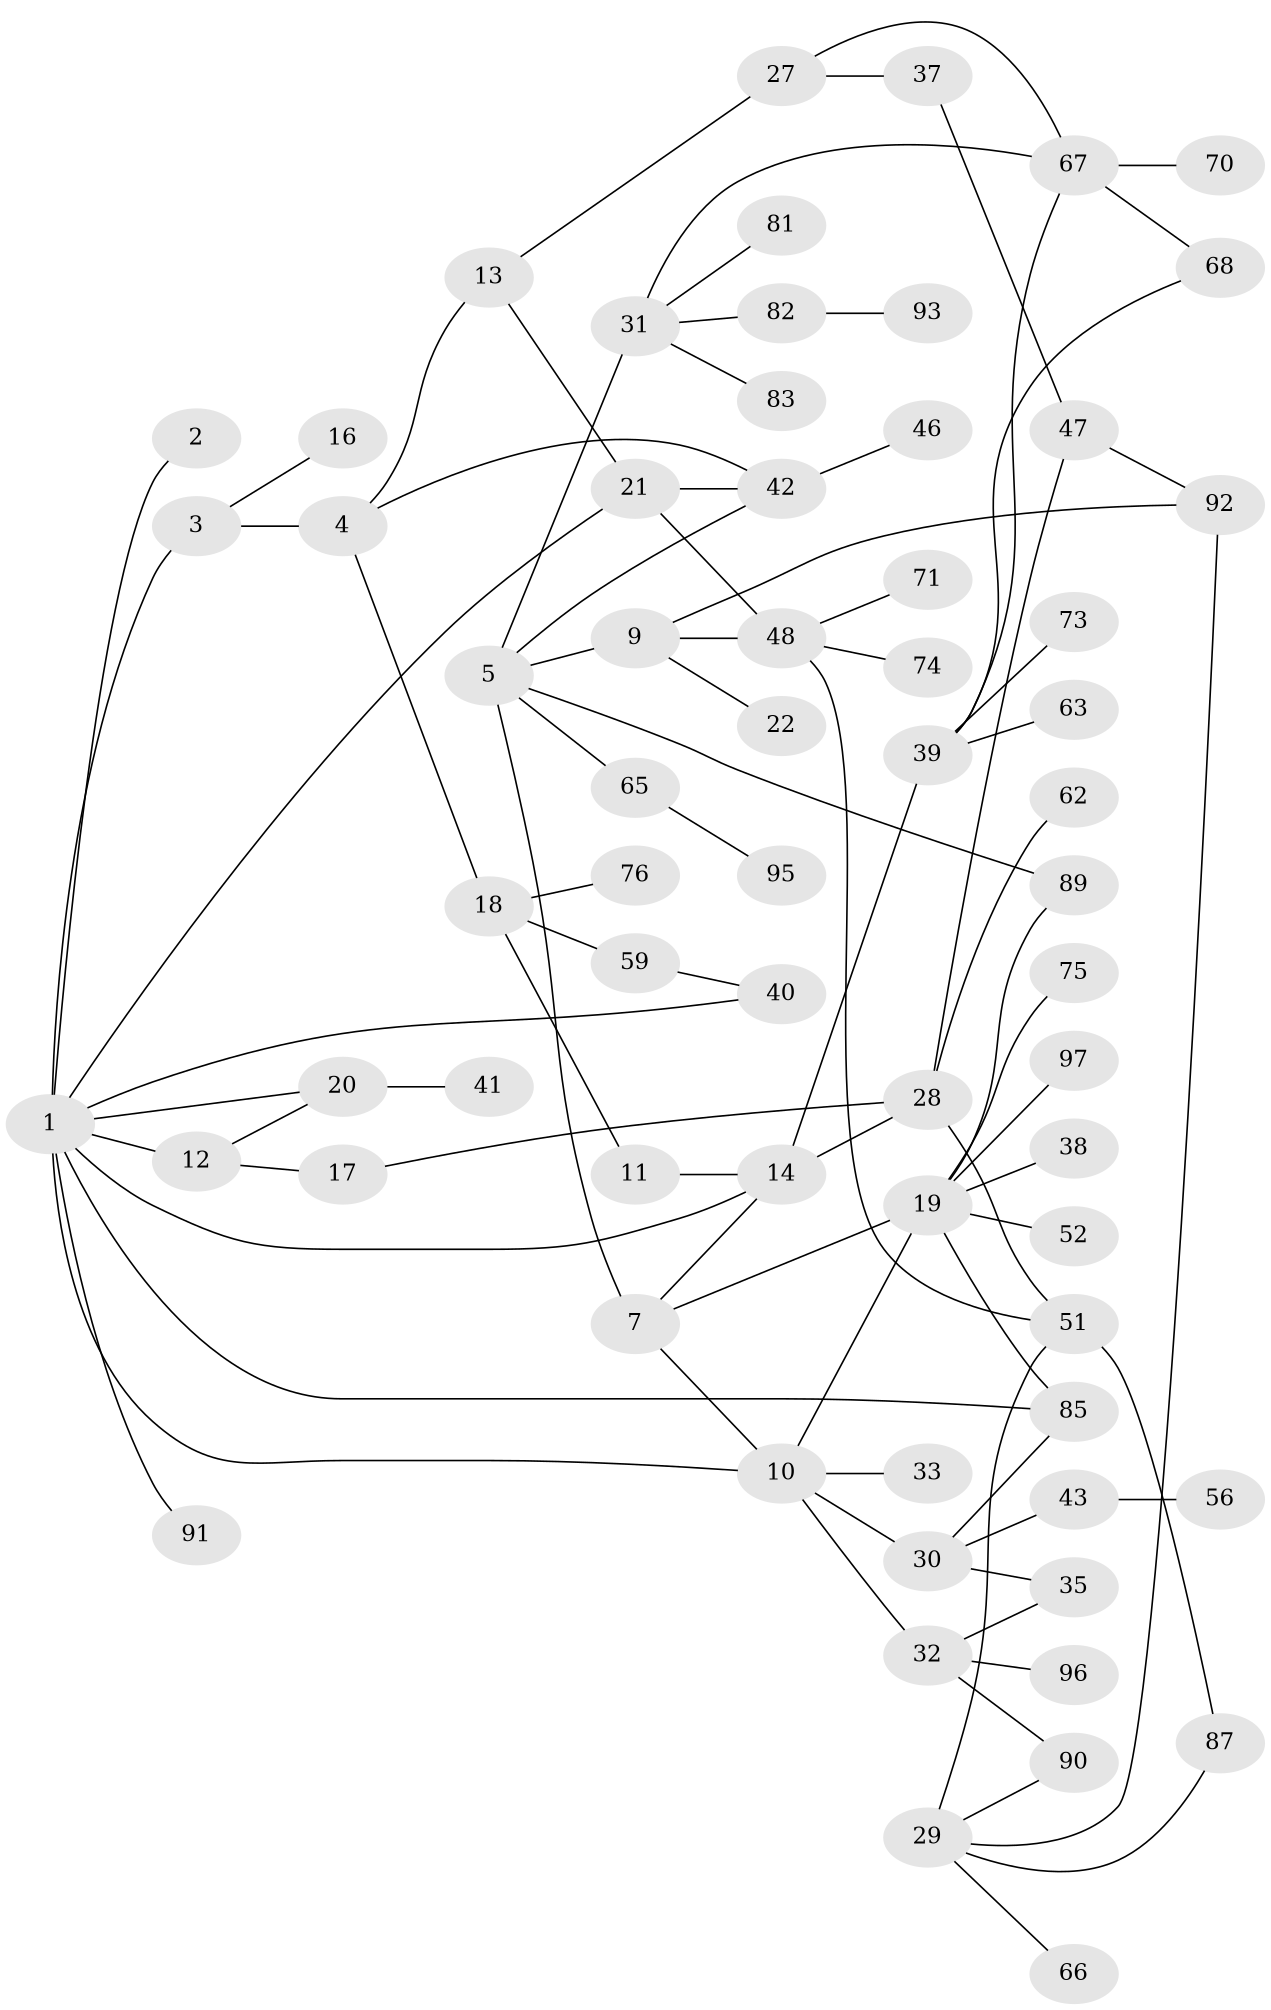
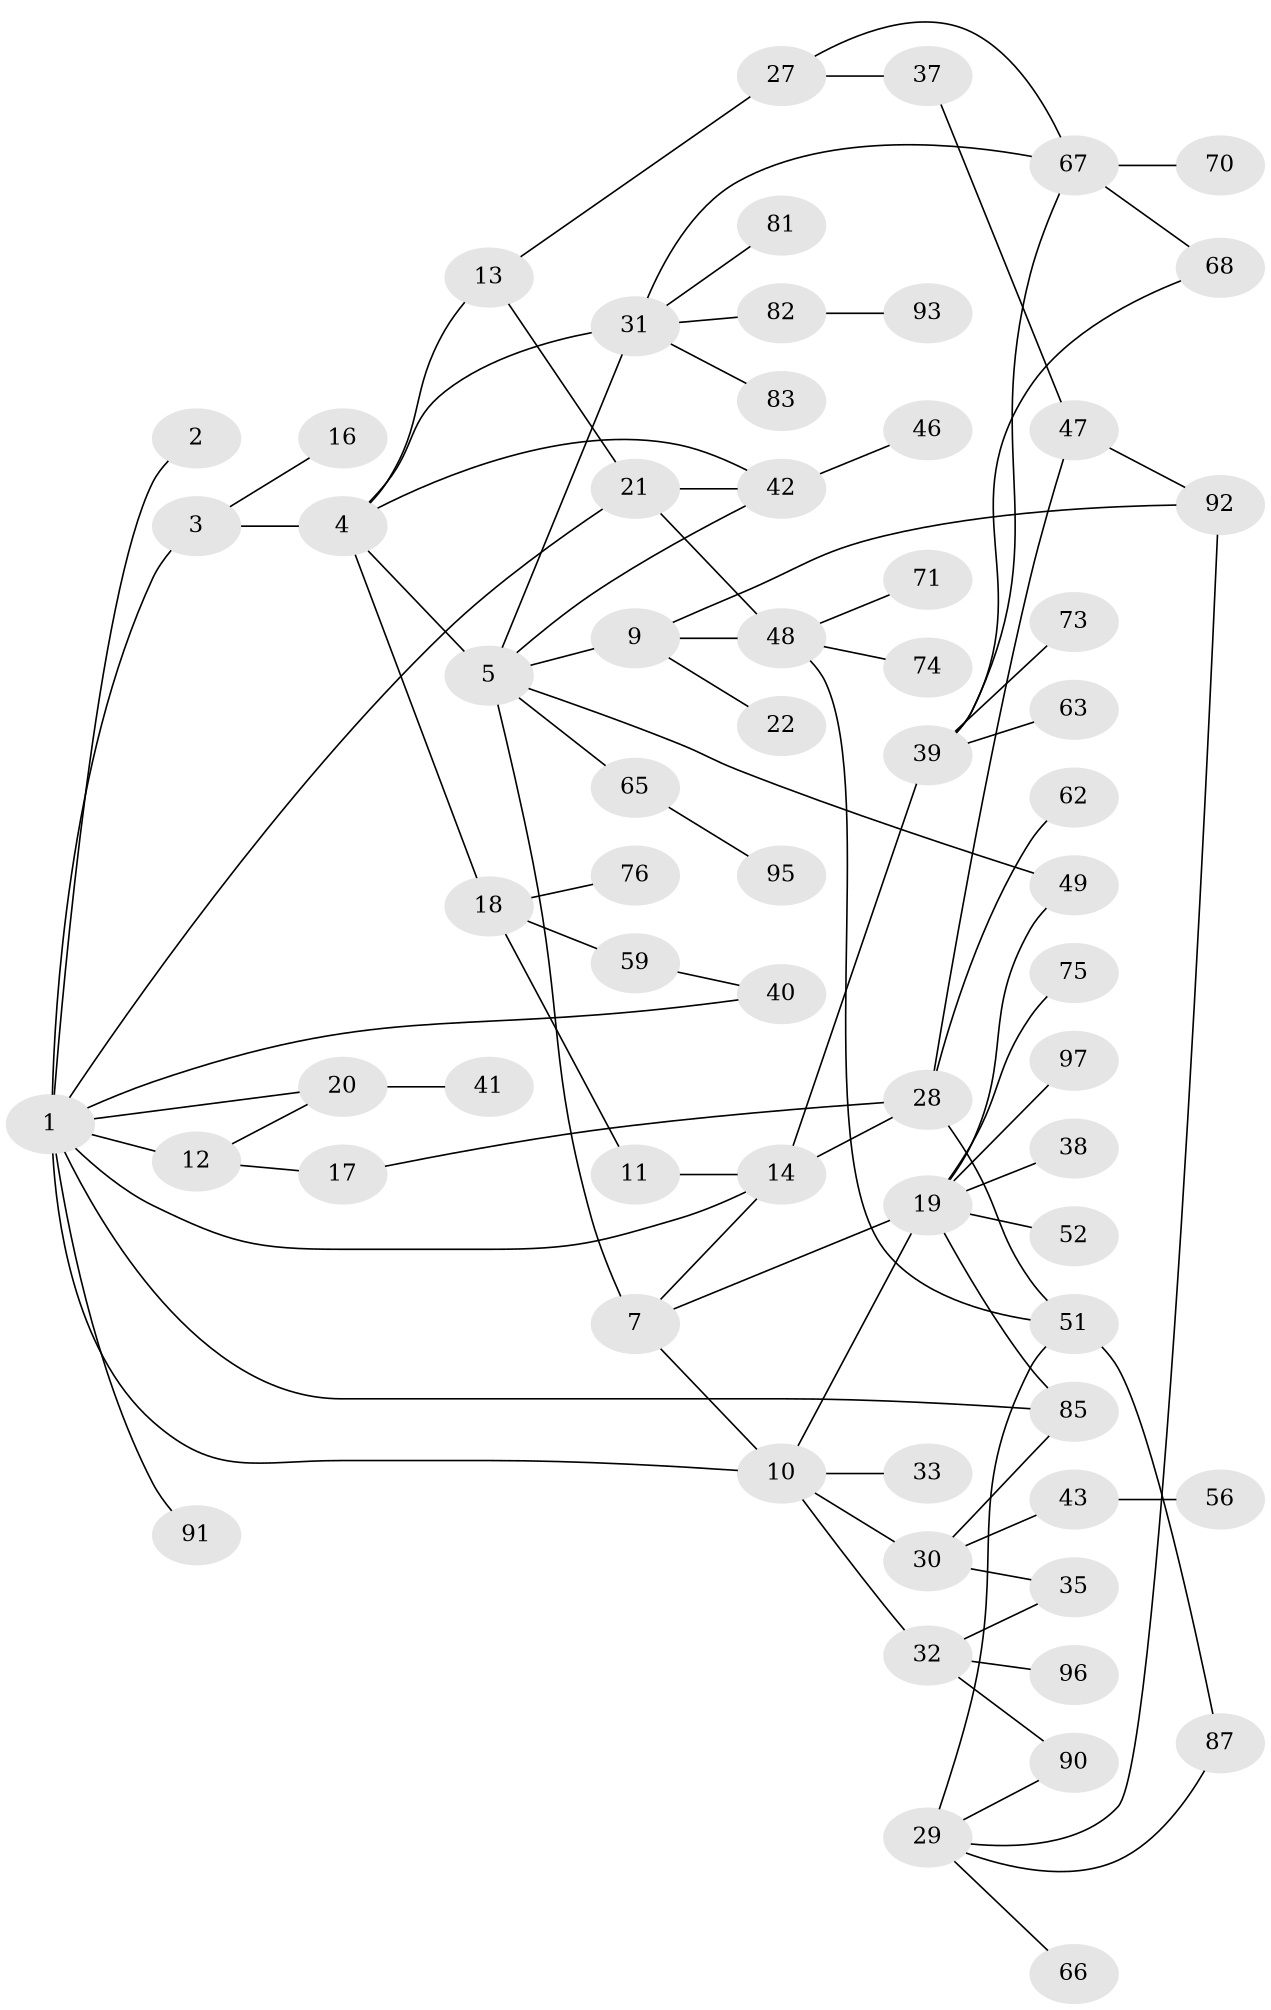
edge "31" -- "4": added
edge "4" -- "5": added
node "89": label "89" -> "49"
